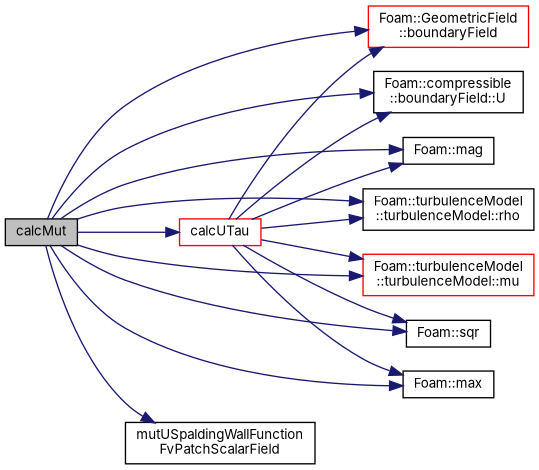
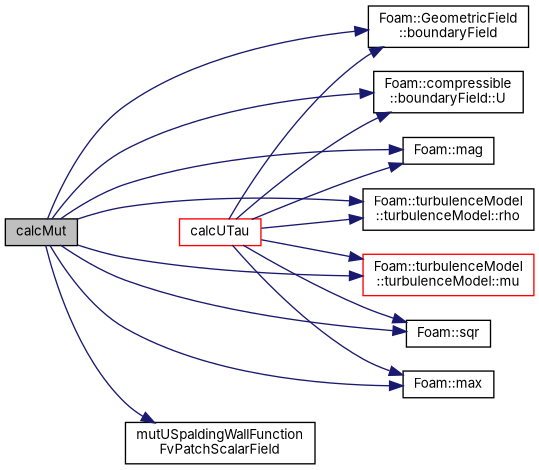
node "Foam::GeometricField ::boundaryField": color red -> black
edge "calcMut" -> "calcUTau": removed
